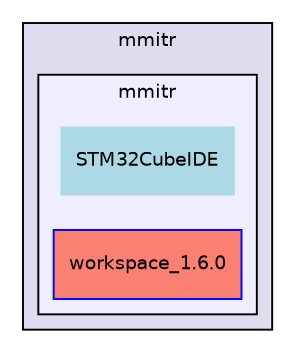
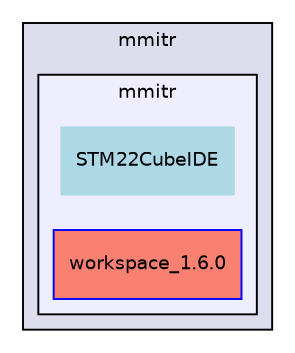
node "STM32CubeIDE": label "STM32CubeIDE" -> "STM22CubeIDE"
